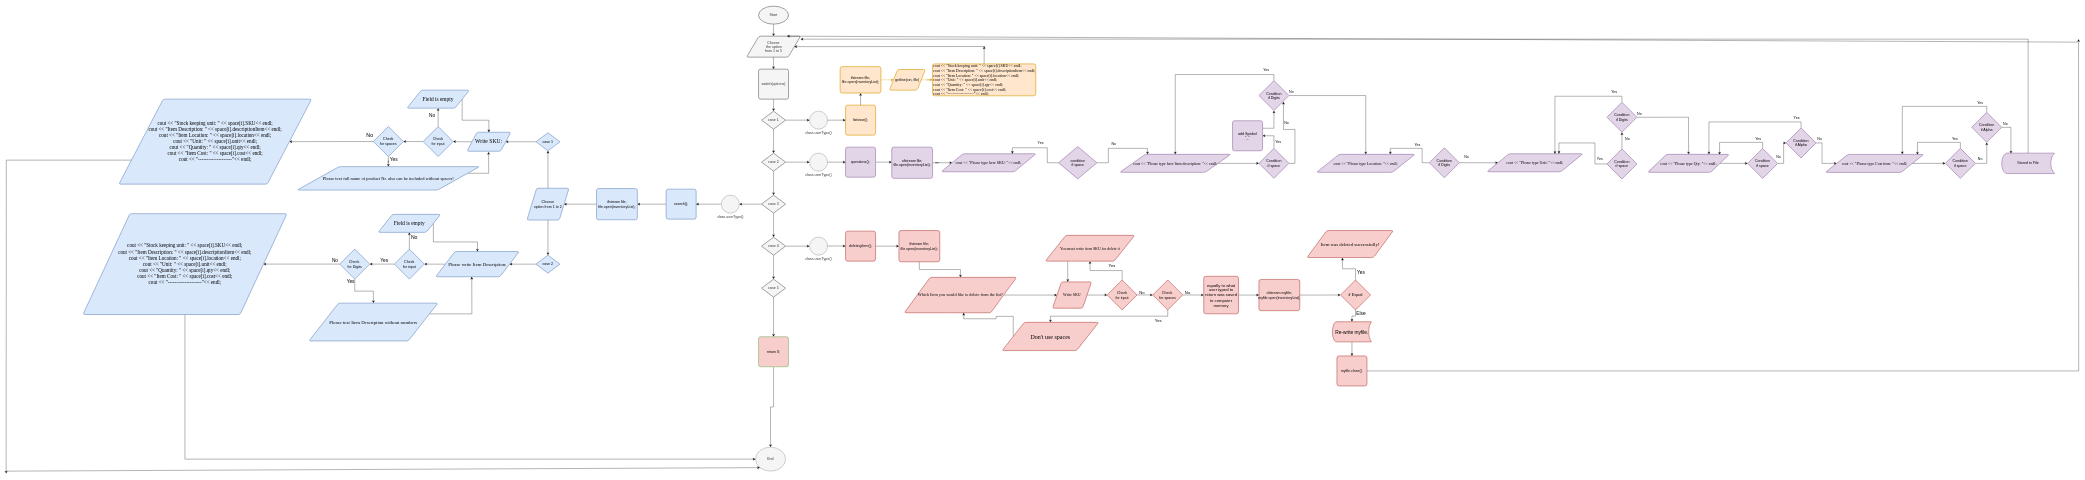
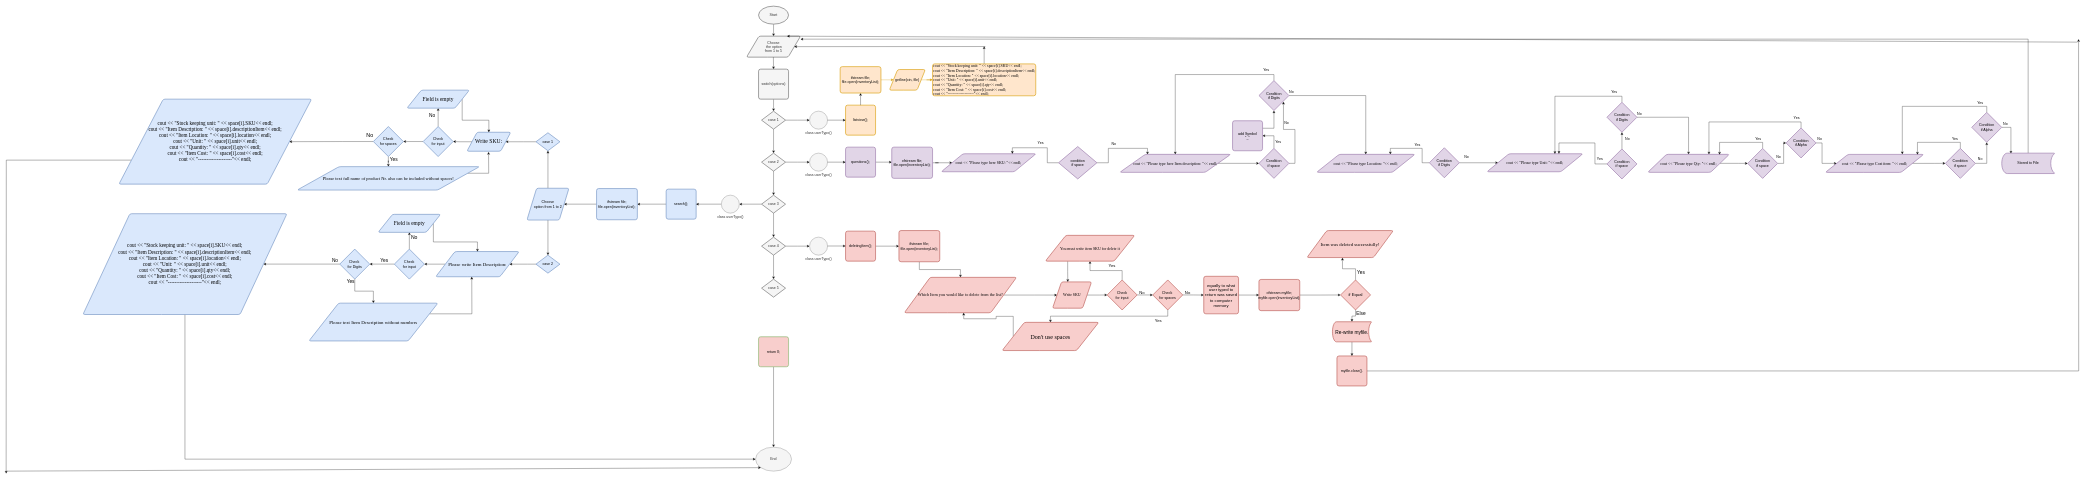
edge "case 5" -> "return 0;": removed
node "End": size 30x24 -> 36x24
